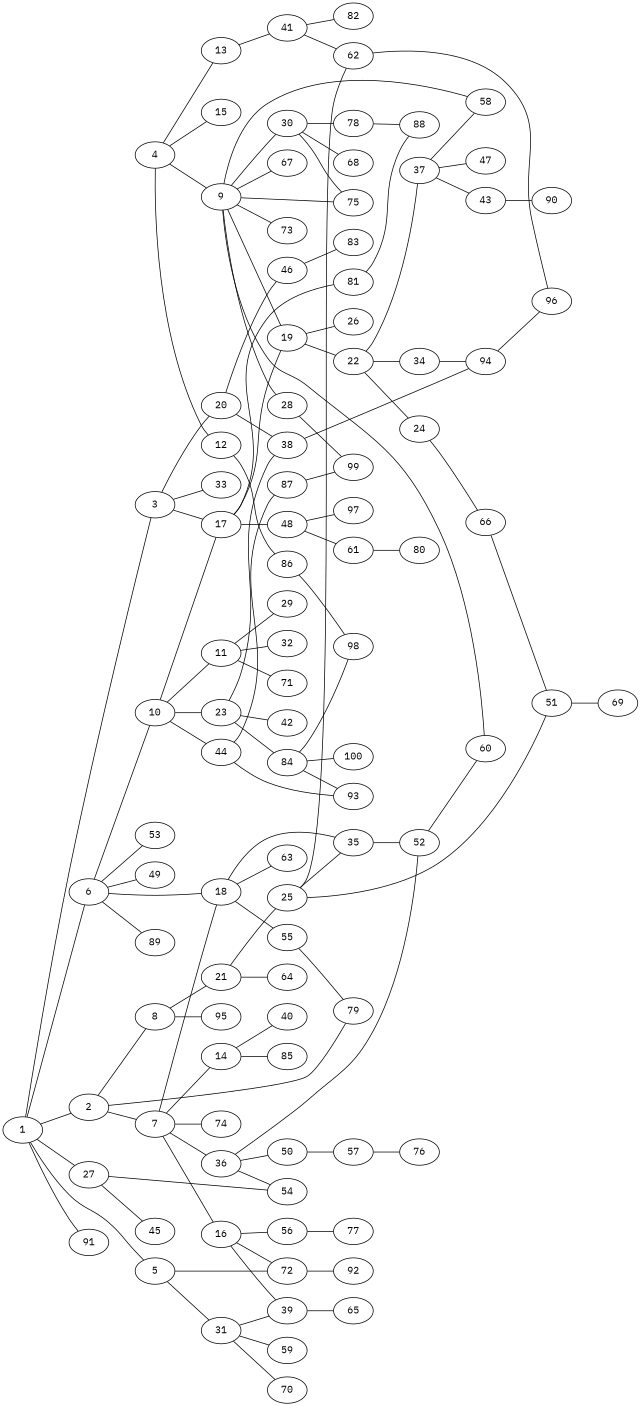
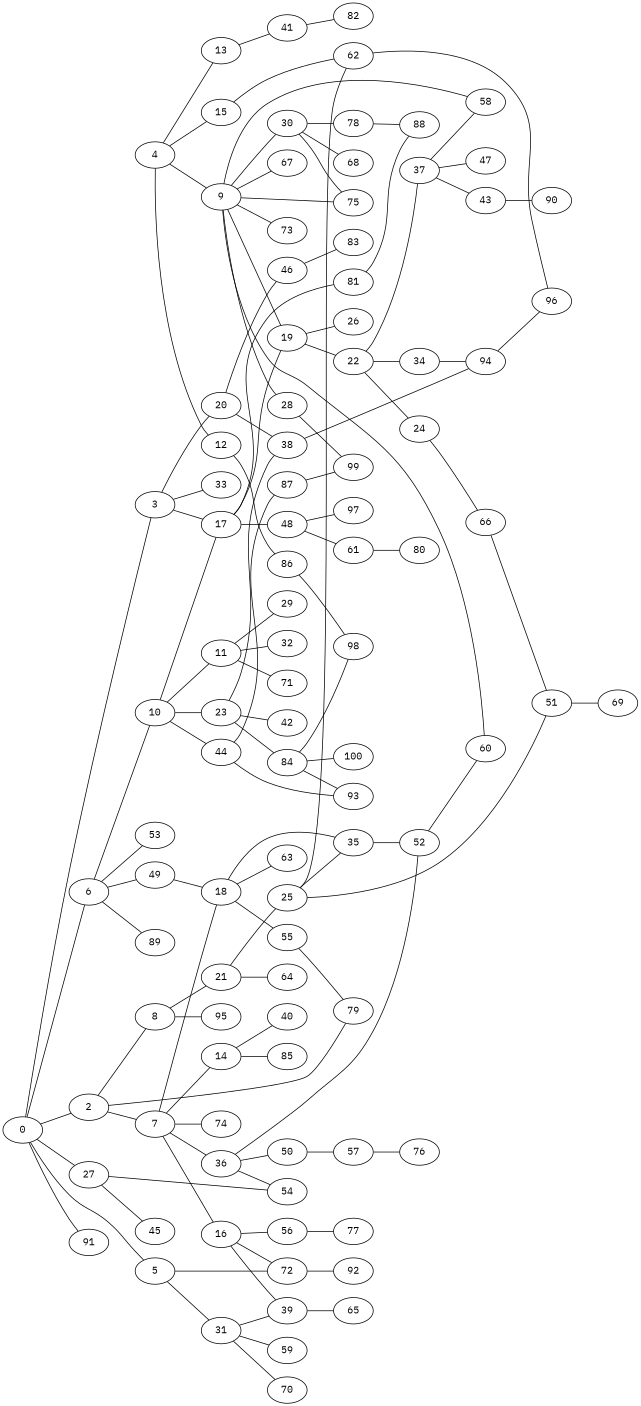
edge "41" -- "62": now "15" -- "62"
edge "6" -- "18": now "49" -- "18"
node "1": label "1" -> "0"
